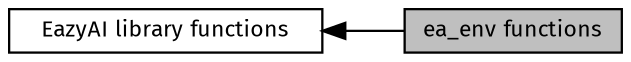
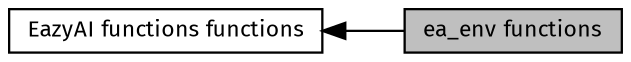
node "EazyAI library functions": label "EazyAI library functions" -> "EazyAI functions functions"
